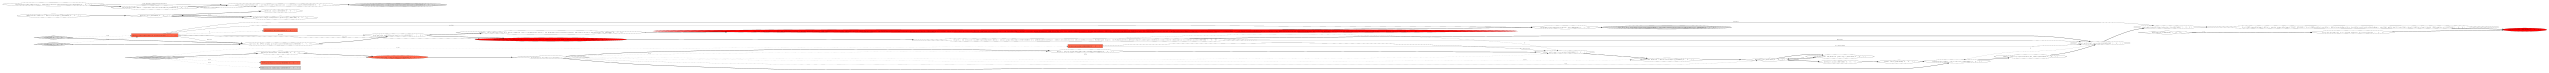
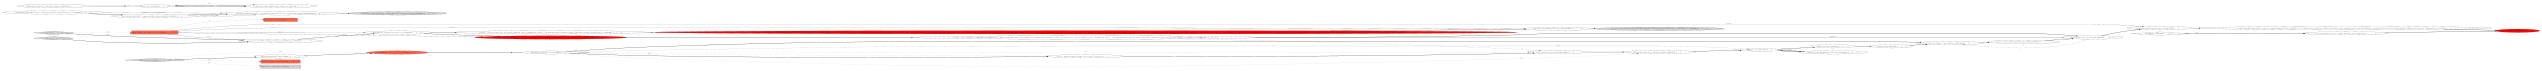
node "{dbResult.close()}@@@34@@@['0', '0', '1']": removed
node "String currentAuthId@@@2@@@['0', '0', '1']": removed
